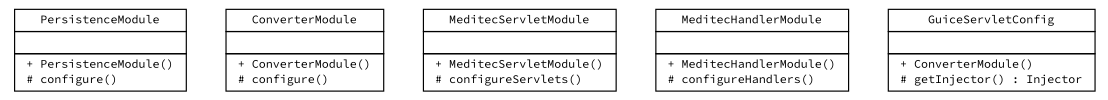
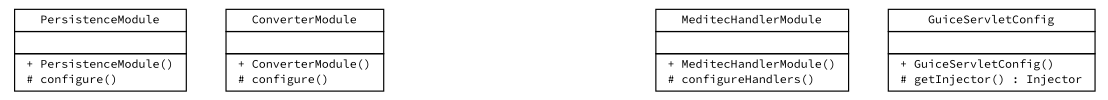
node "MeditecServletModule": removed
node "GuiceServletConfig": text "+ ConverterModule()" -> "+ GuiceServletConfig()"
